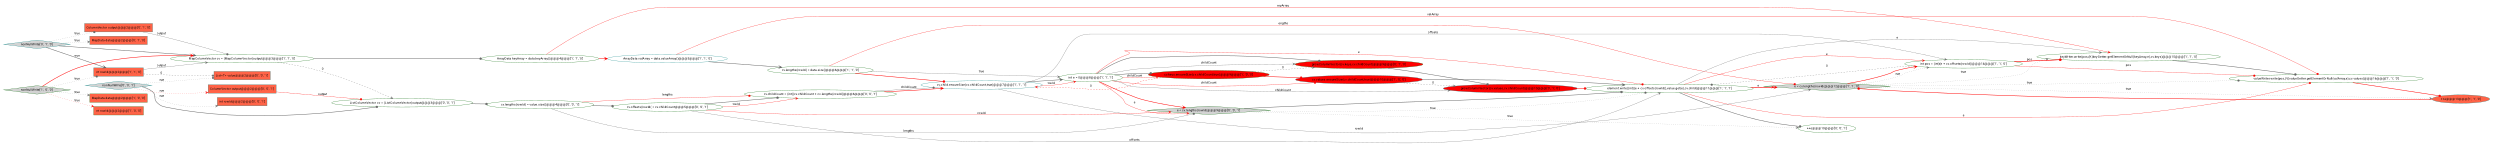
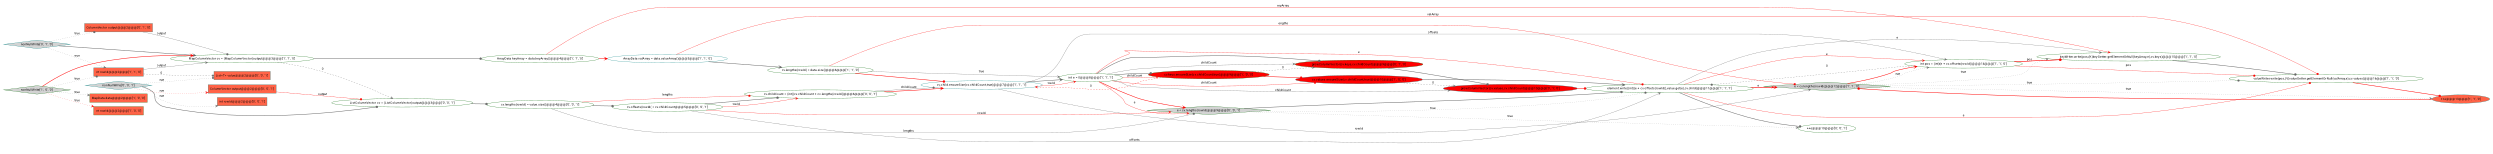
node "MapData data@@@2@@@['0', '1', '0']": removed
edge "nonNullWrite['0', '1', '0']" -> "int rowId@@@2@@@['1', '1', '0']": style bold -> dotted
